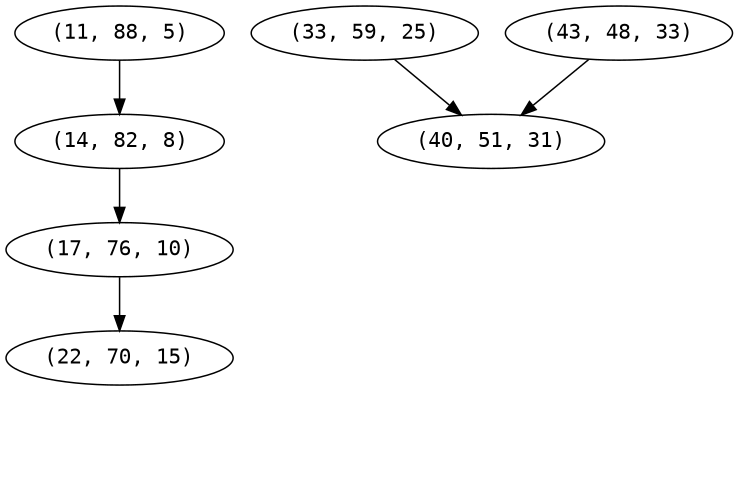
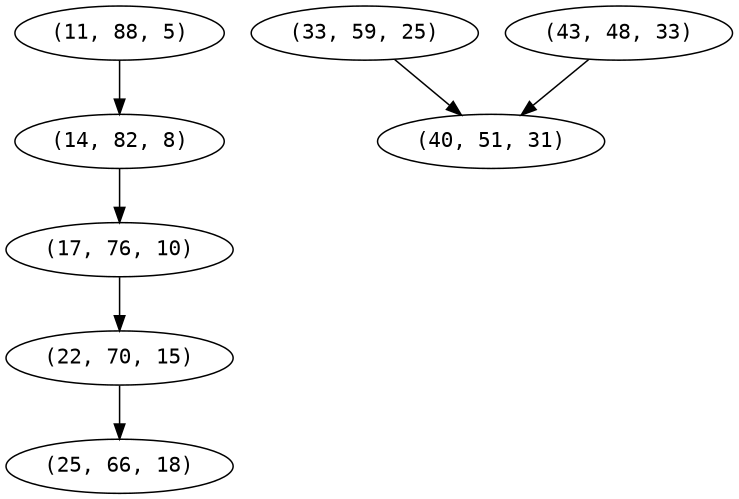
node "(25, 66, 18)": added
